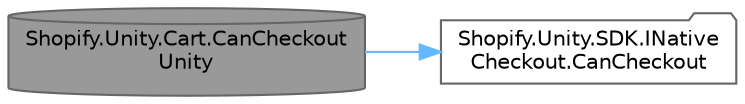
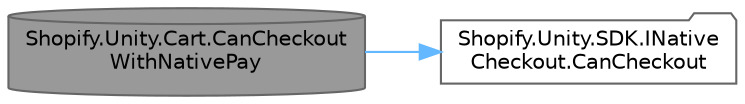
node "Shopify.Unity.Cart.CanCheckout Unity": label "Shopify.Unity.Cart.CanCheckout Unity" -> "Shopify.Unity.Cart.CanCheckout WithNativePay"
